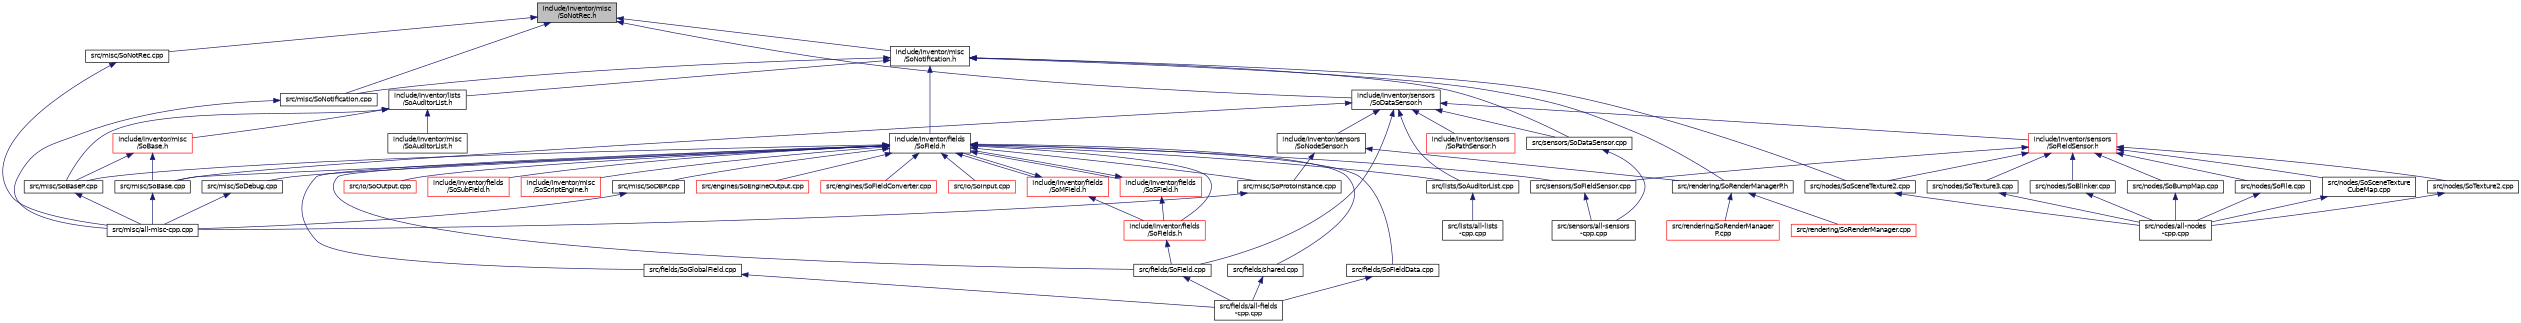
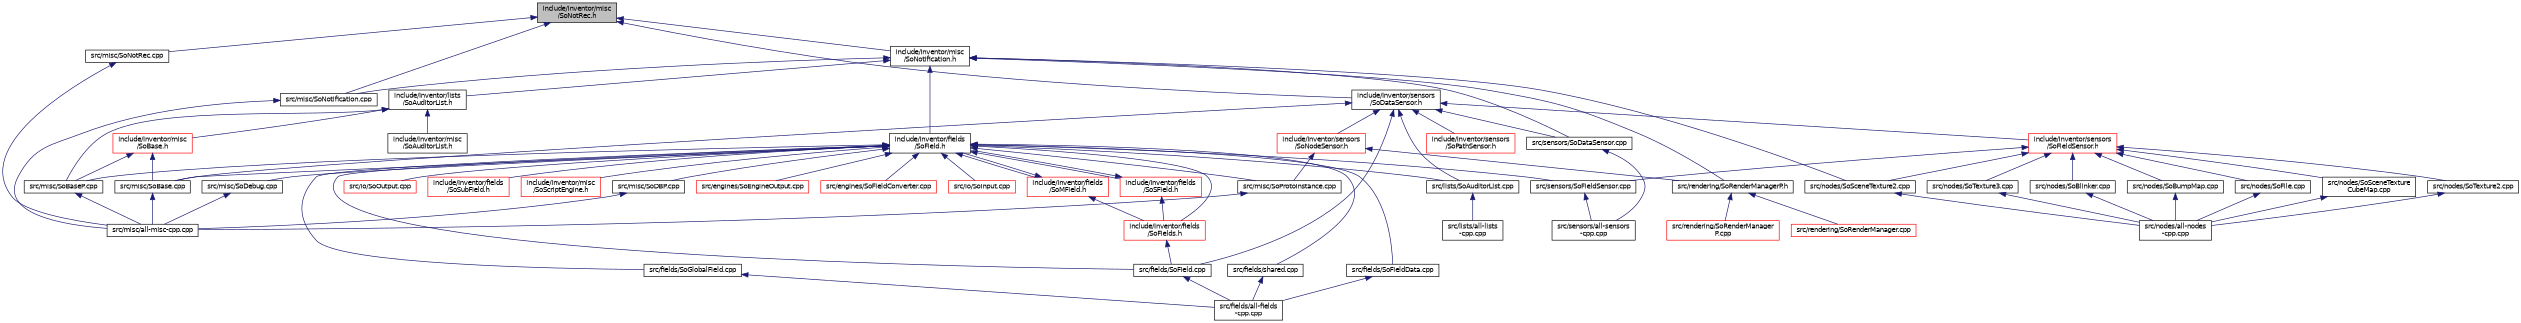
node "include/Inventor/sensors /SoNodeSensor.h": color black -> red
